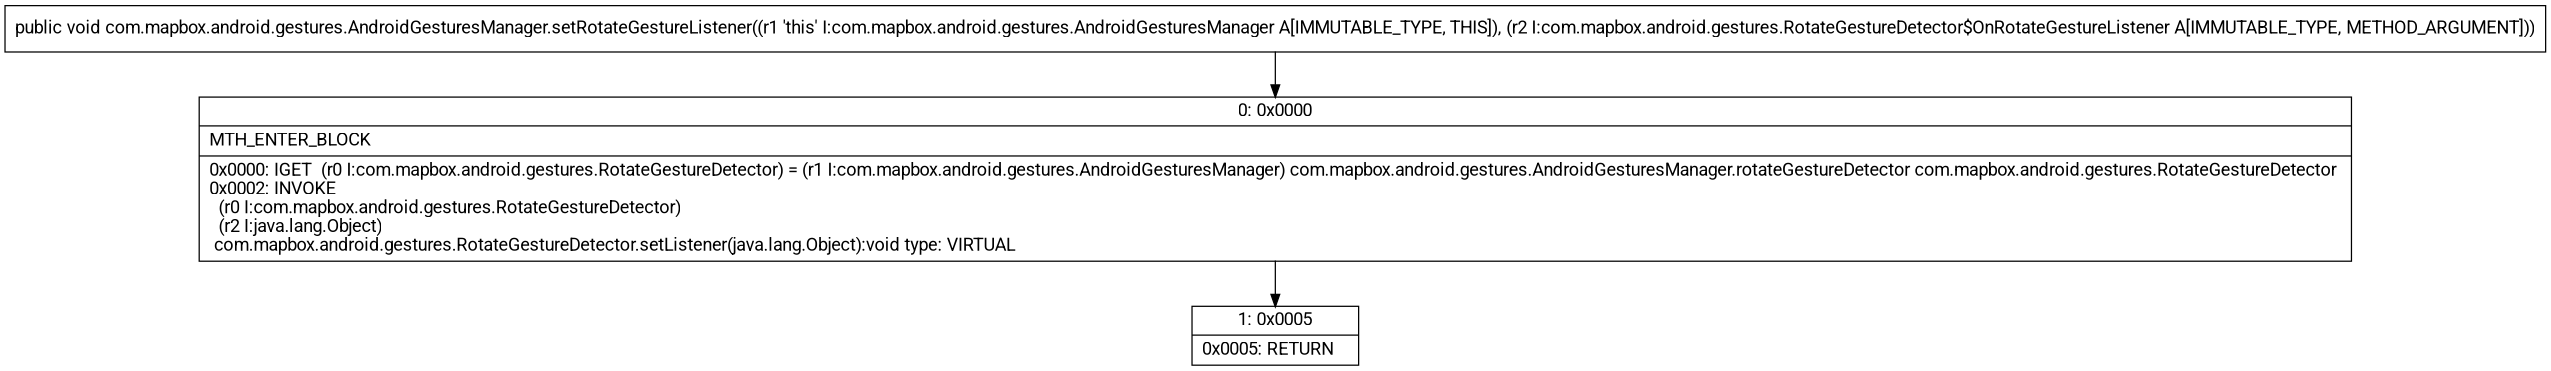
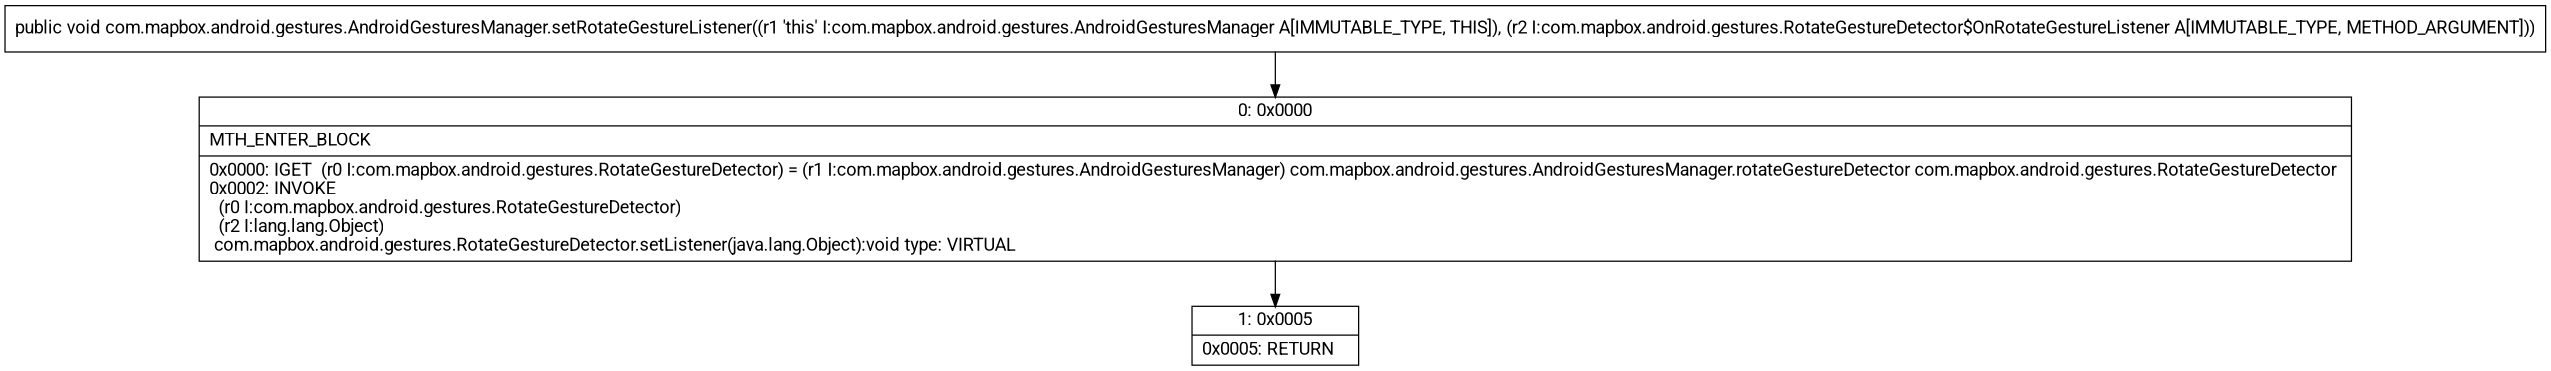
node "0: 0x0000": text "(r2 I:java.lang.Object)" -> "(r2 I:lang.lang.Object)"
